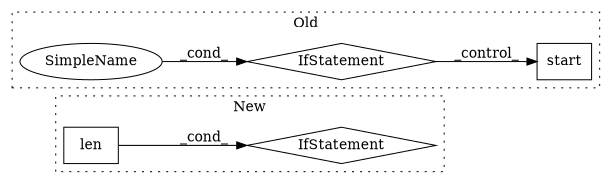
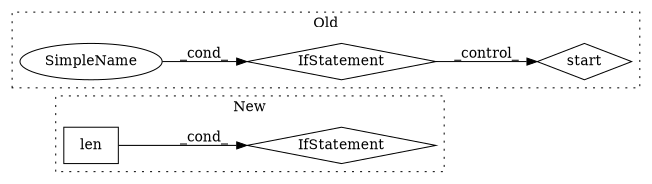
node "start": shape box -> diamond
